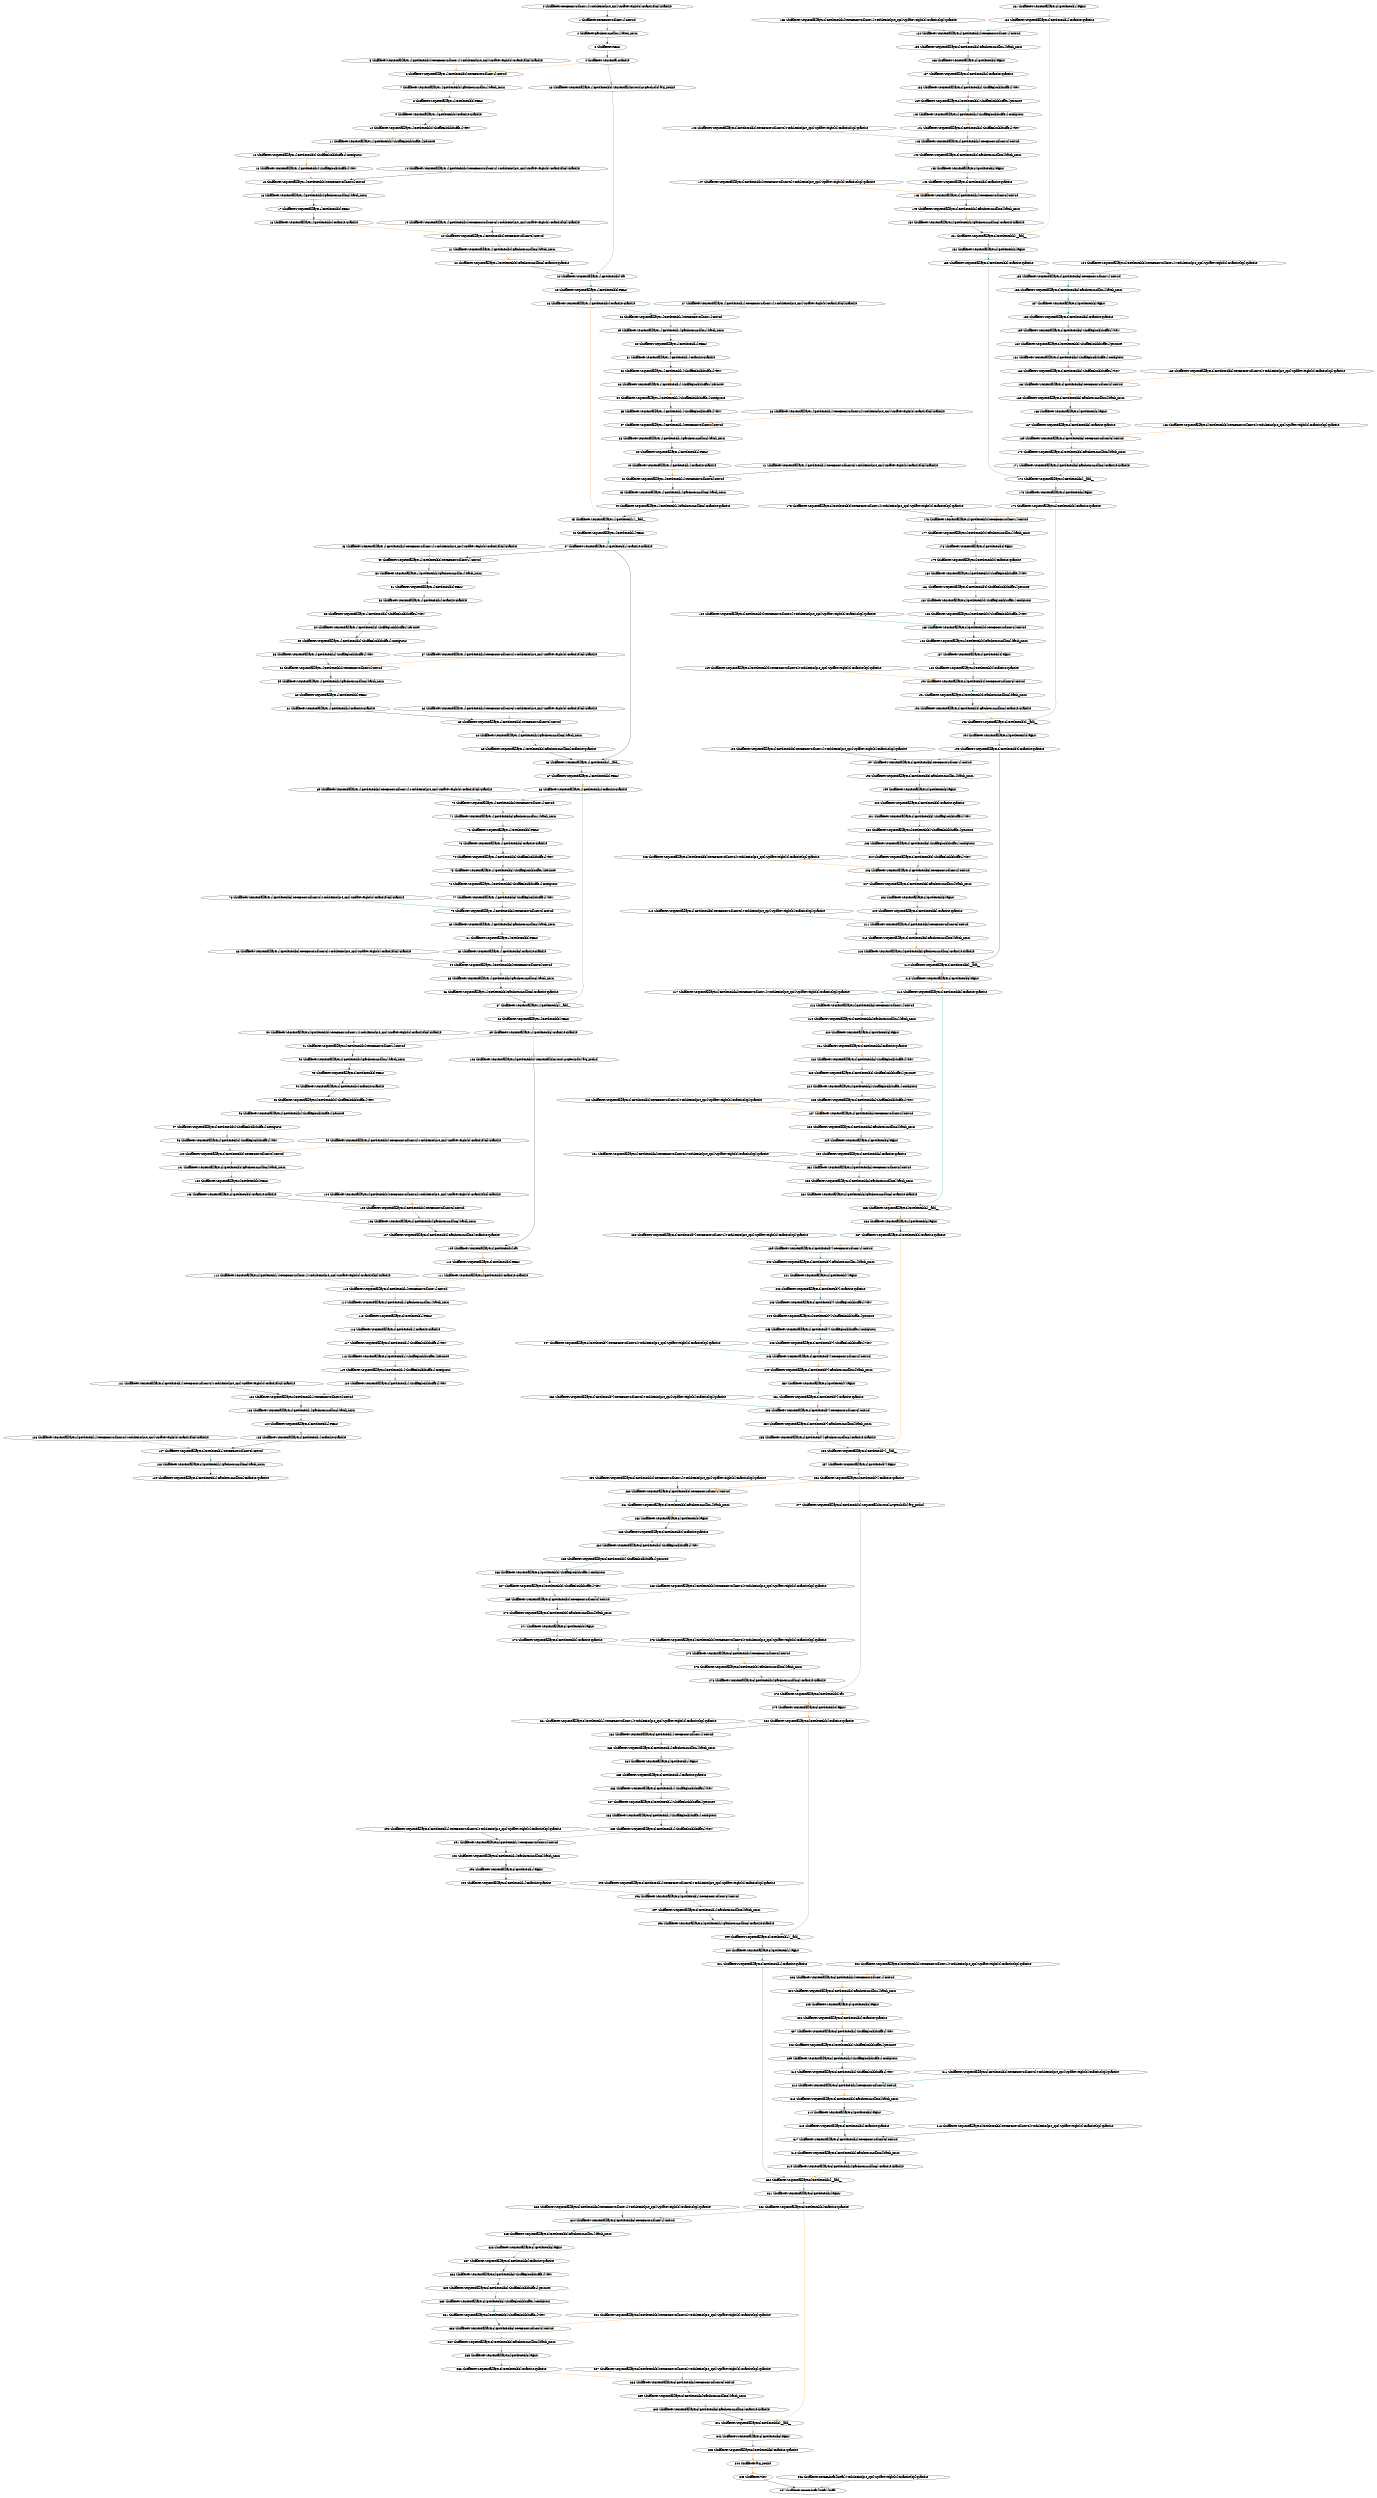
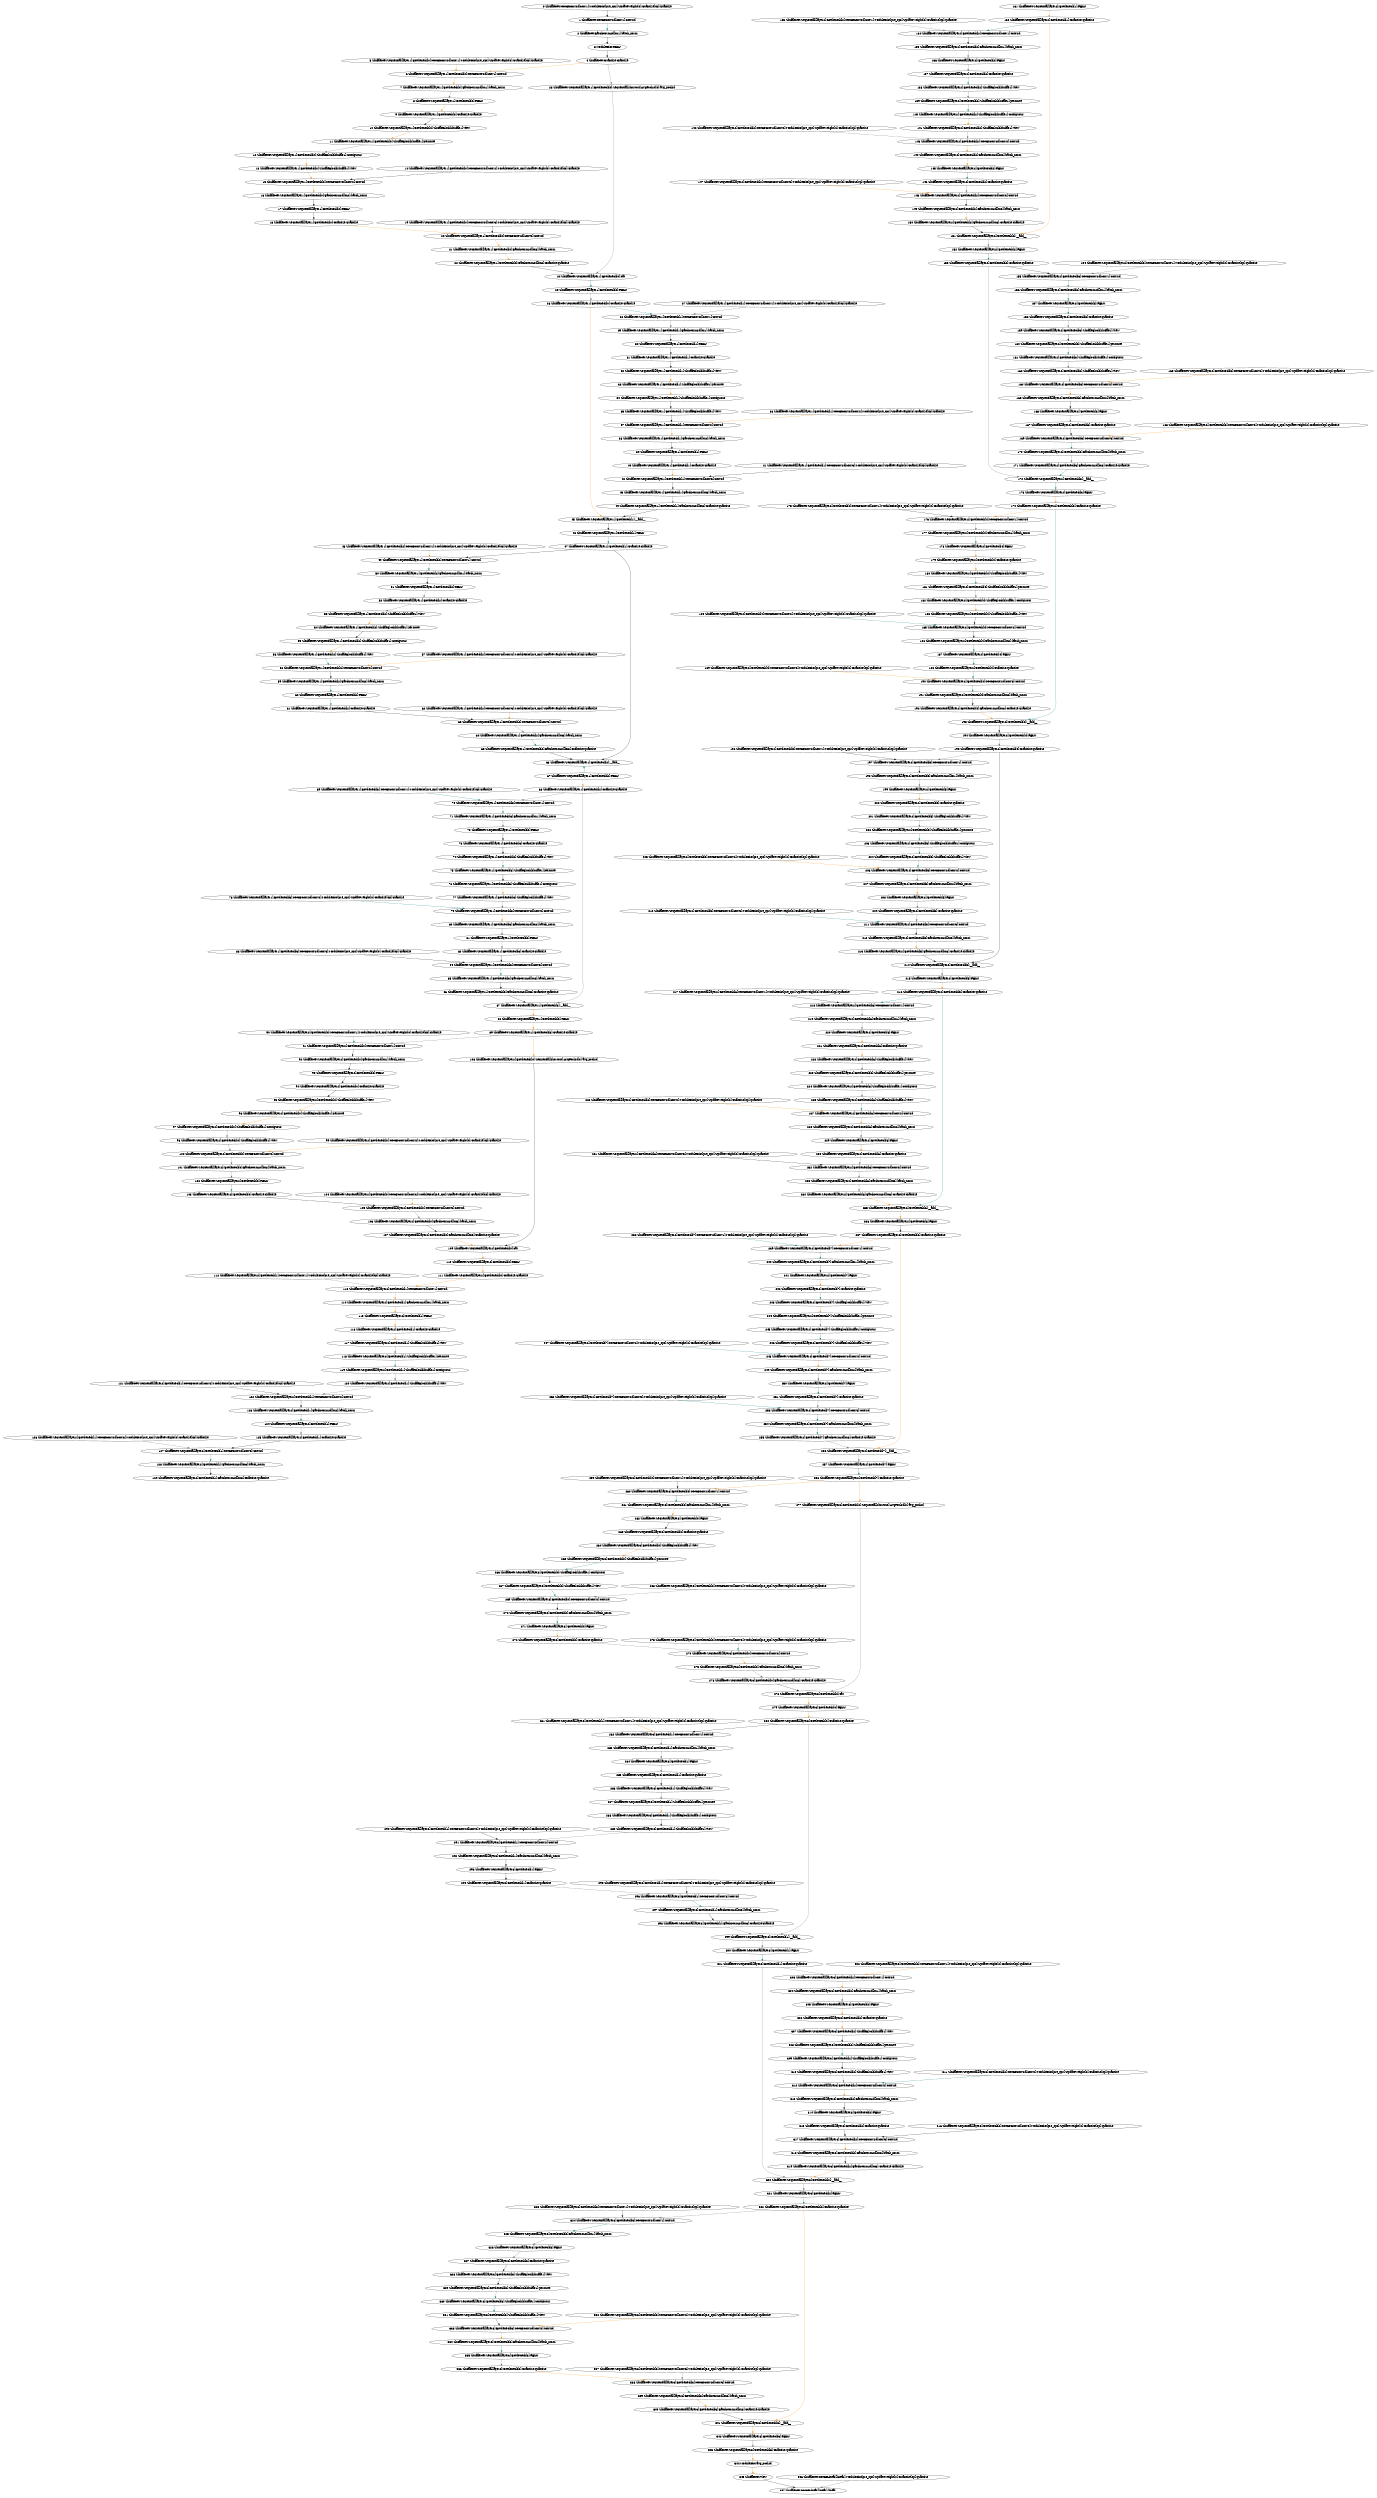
node "3 ShuffleNet/RELU": label "3 ShuffleNet/RELU" -> "3 ModuleDict/RELU"
node "4 ShuffleNet/Sequential/quantize": label "4 ShuffleNet/Sequential/quantize" -> "4 ShuffleNet/Quantize/quantize"
edge "66 ShuffleNet/Sequential[layer1]/Bottleneck[2]/__add__" -> "67 ShuffleNet/Sequential[layer1]/Bottleneck[2]/RELU": reversed
node "344 ShuffleNet/avg_pool2d": label "344 ShuffleNet/avg_pool2d" -> "344 ModuleDict/avg_pool2d"
